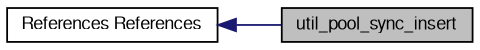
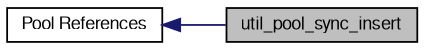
node "References References": label "References References" -> "Pool References"
